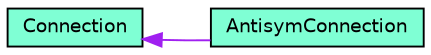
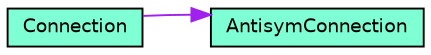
edge "AntisymConnection" -> "Connection": reversed
